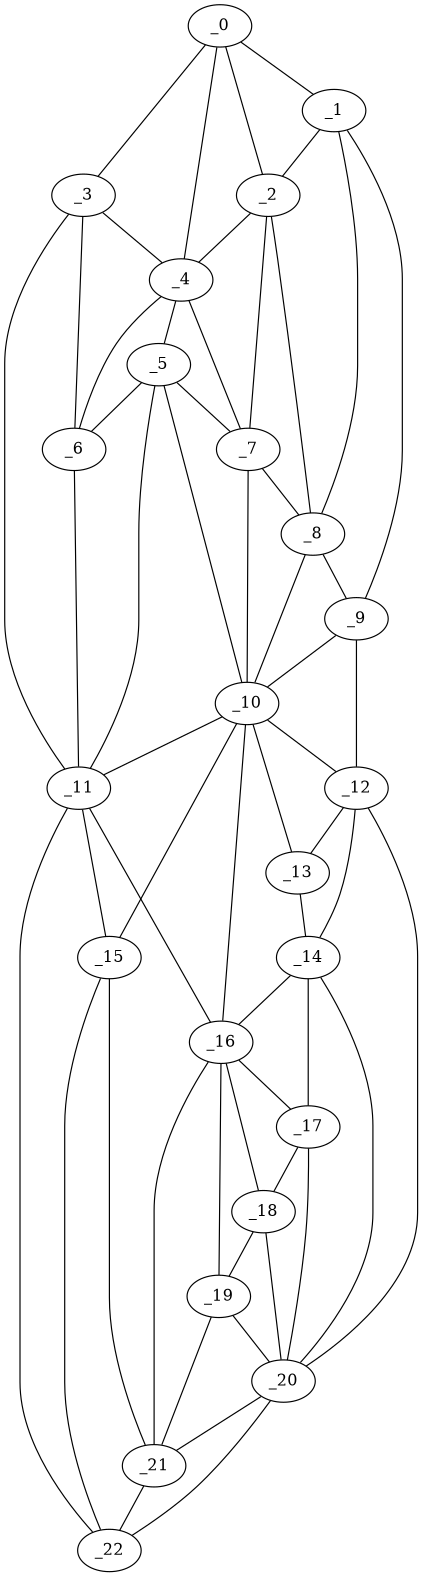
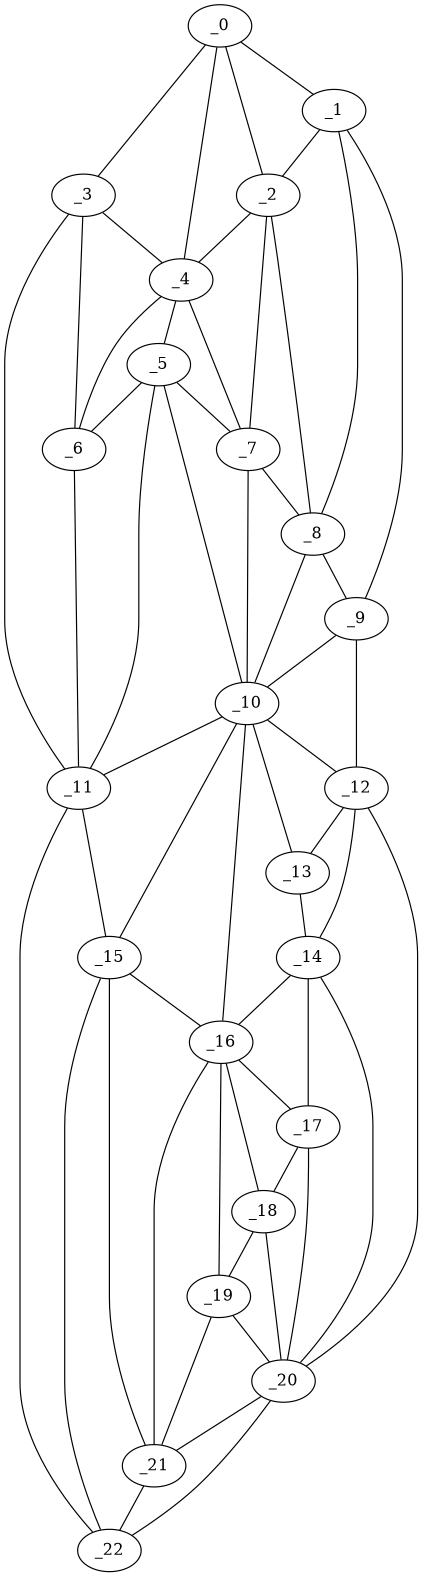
edge "_11" -- "_16": now "_15" -- "_16"
